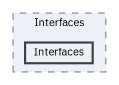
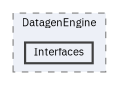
cluster "Interfaces": label "Interfaces" -> "DatagenEngine"
